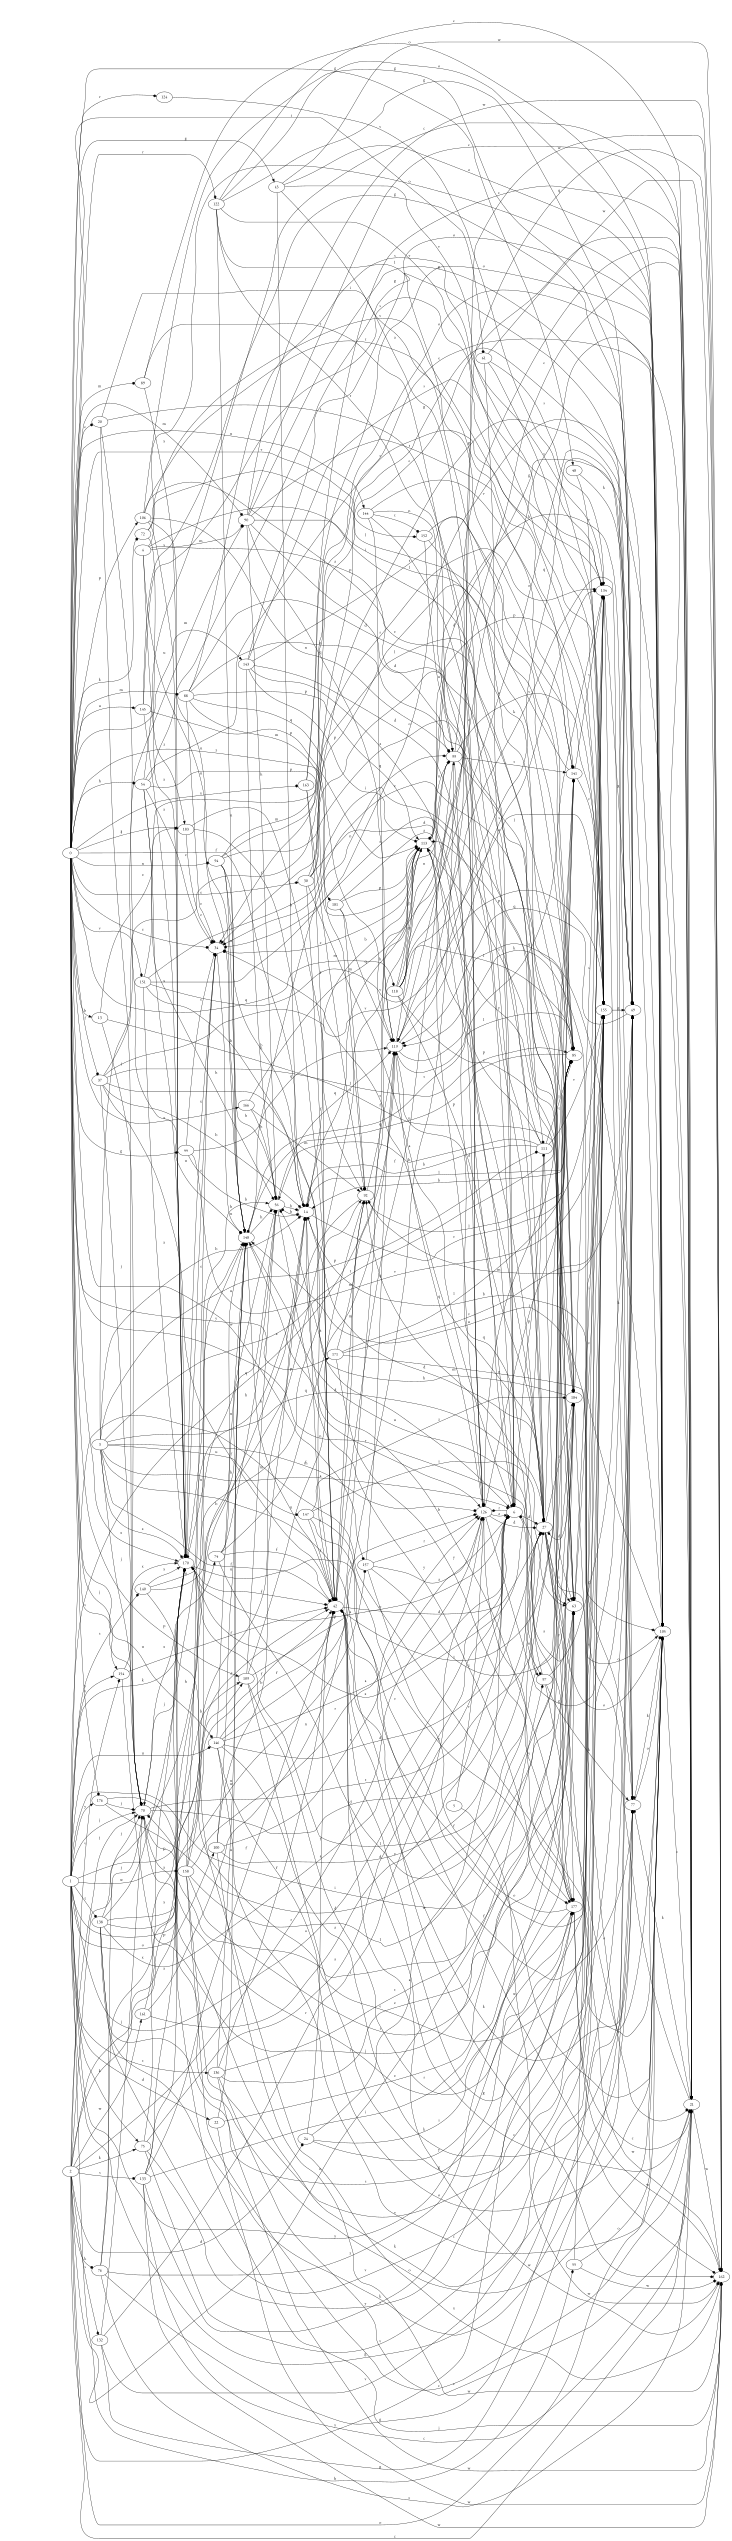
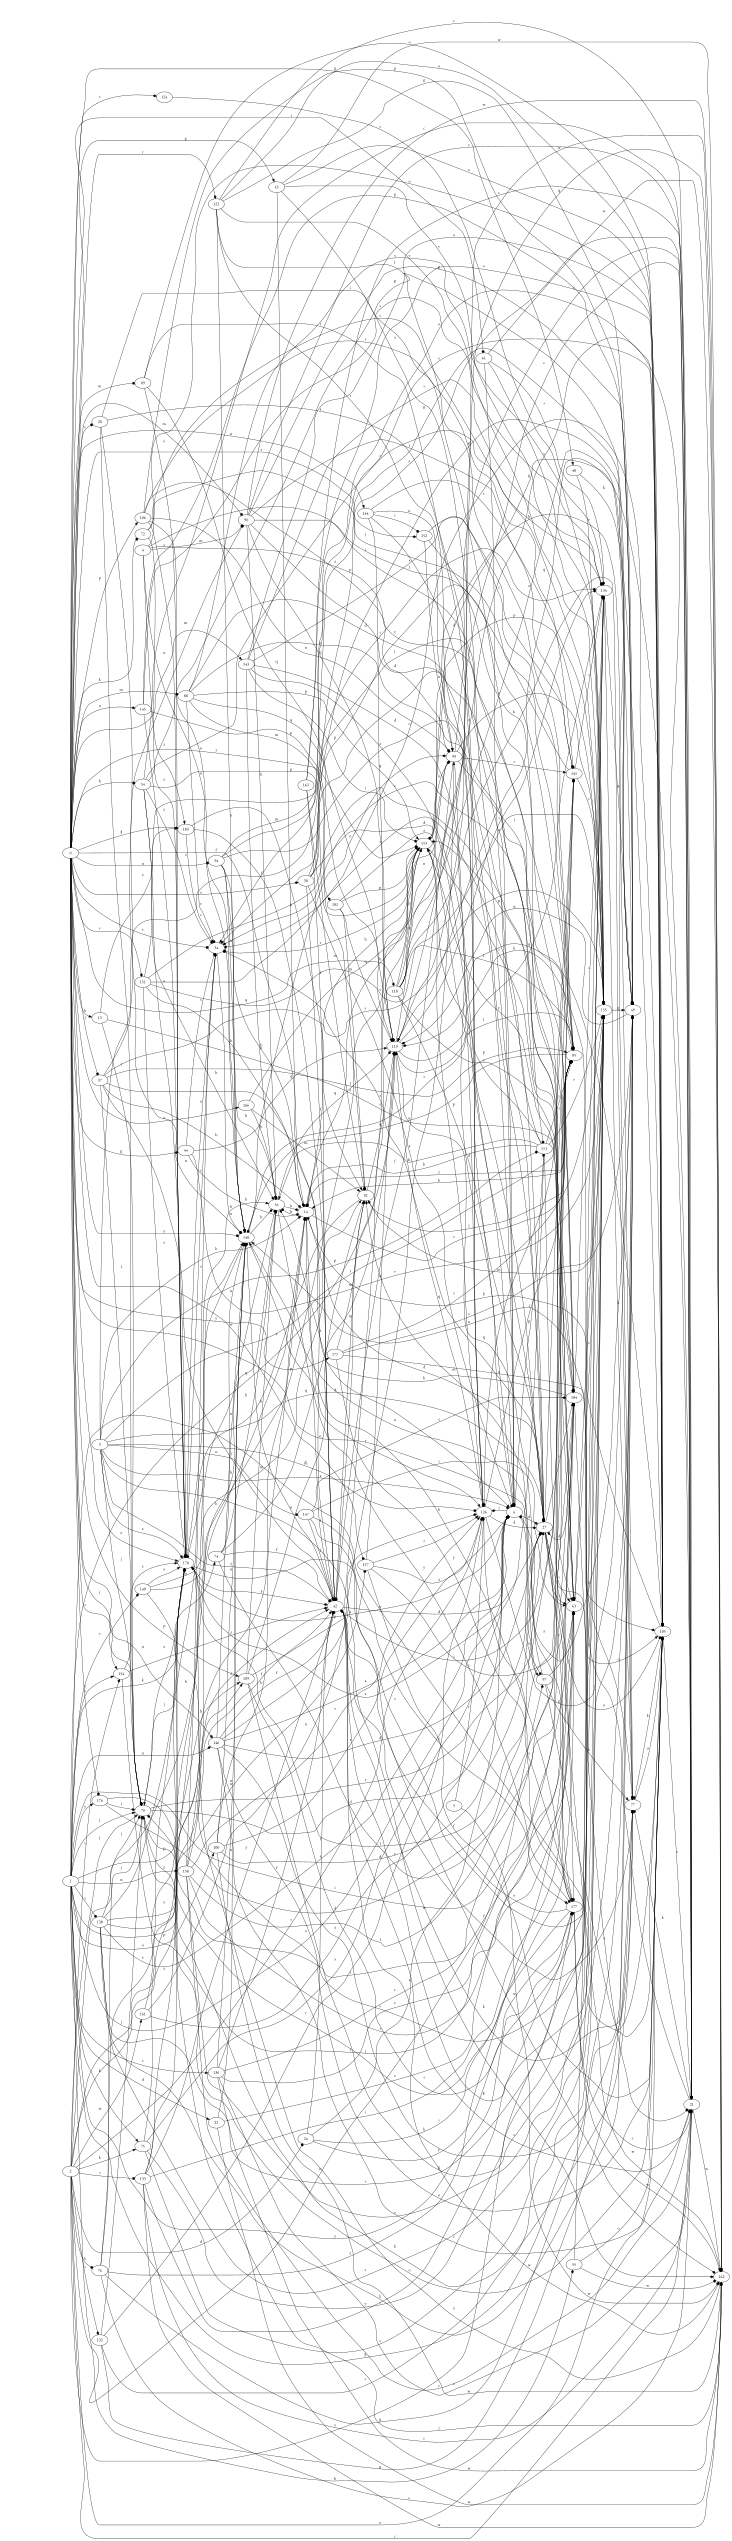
edge "89" -> "119": added, label "q"
edge "0" -> "163": now "0" -> "148"
edge "126" -> "6": removed, label "a"
